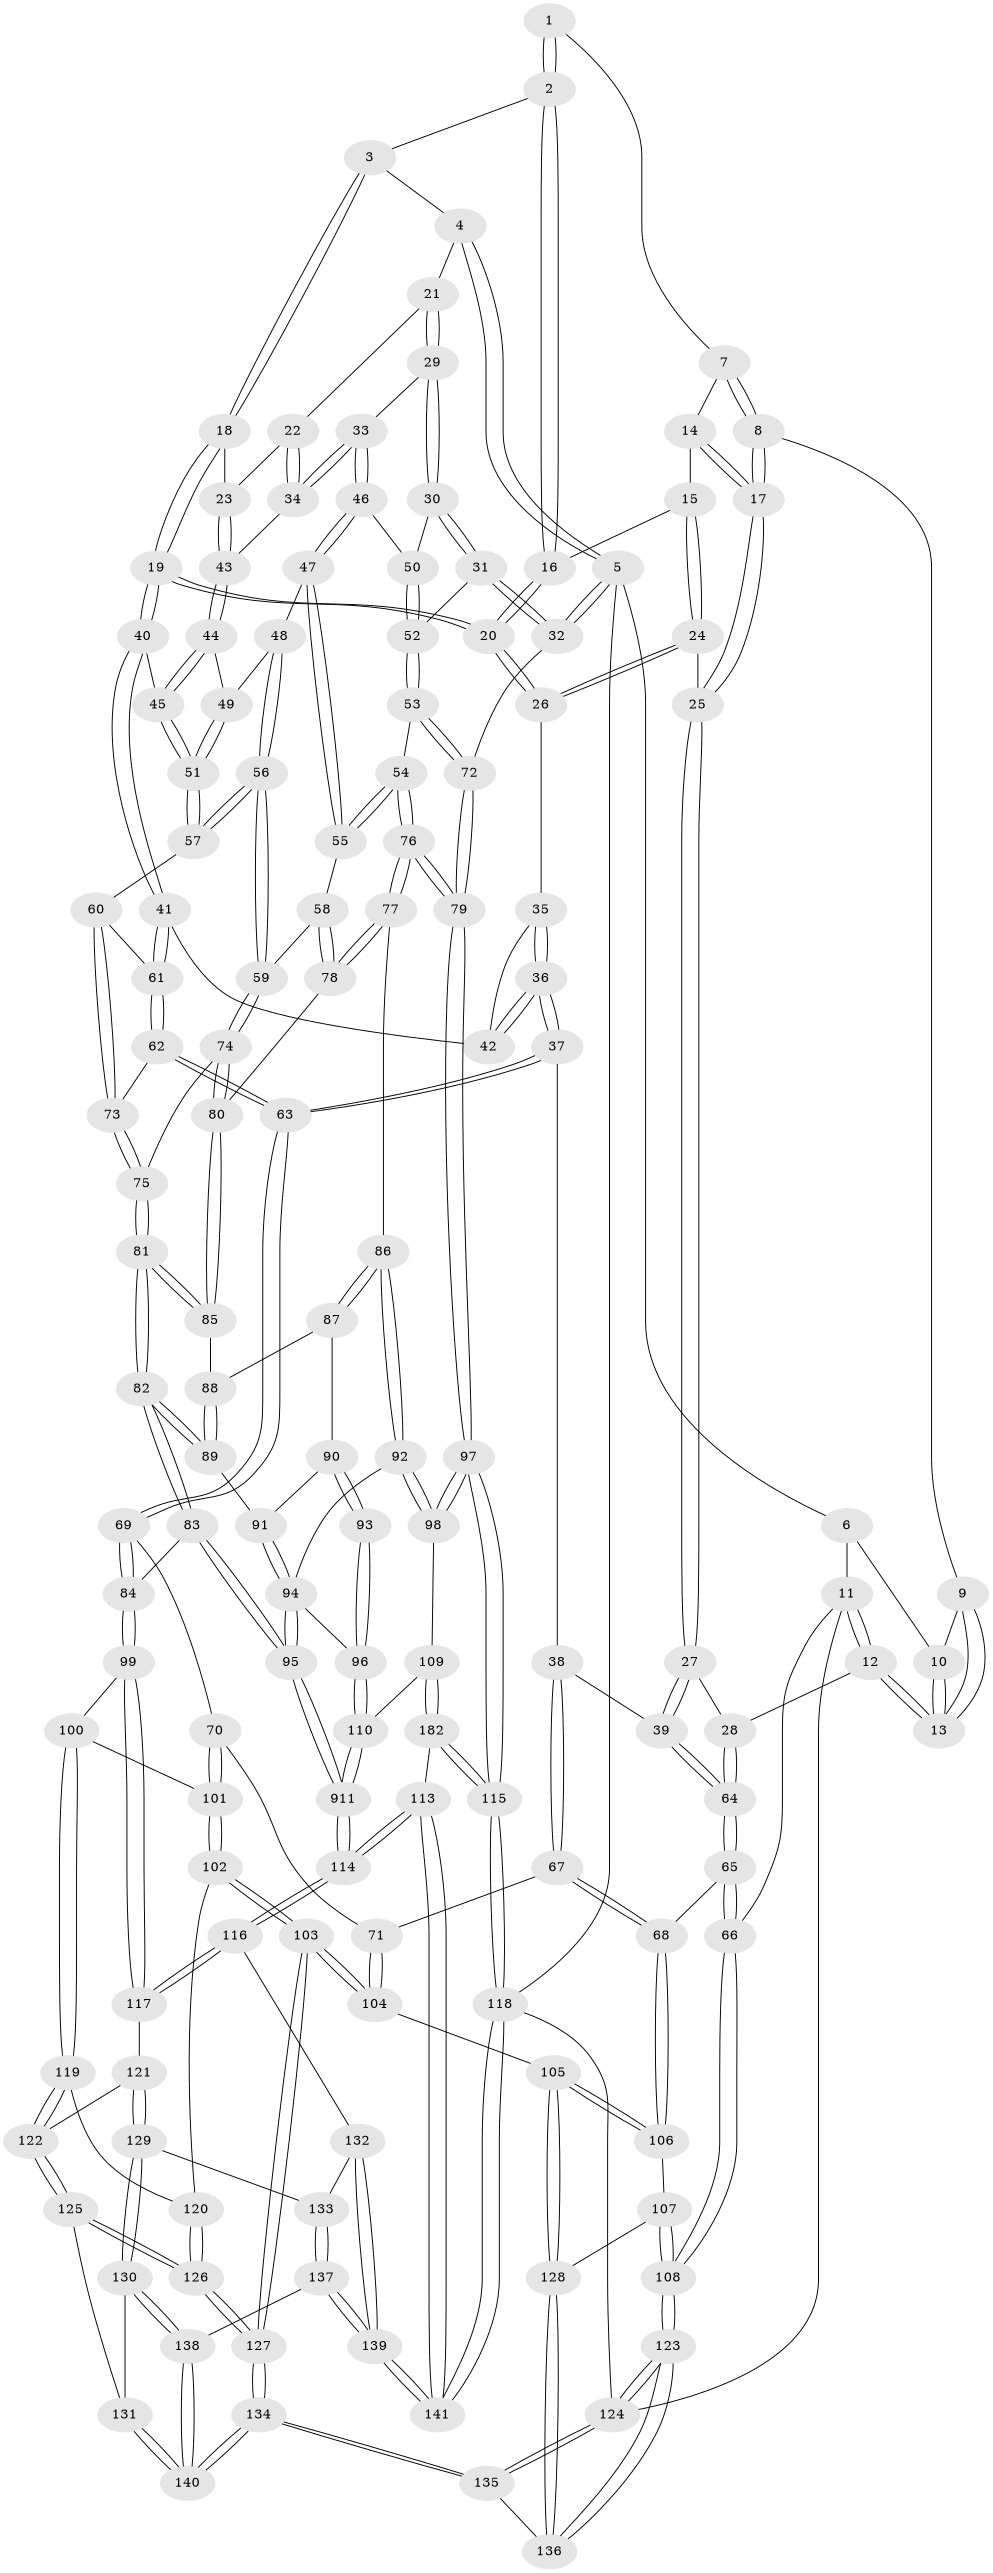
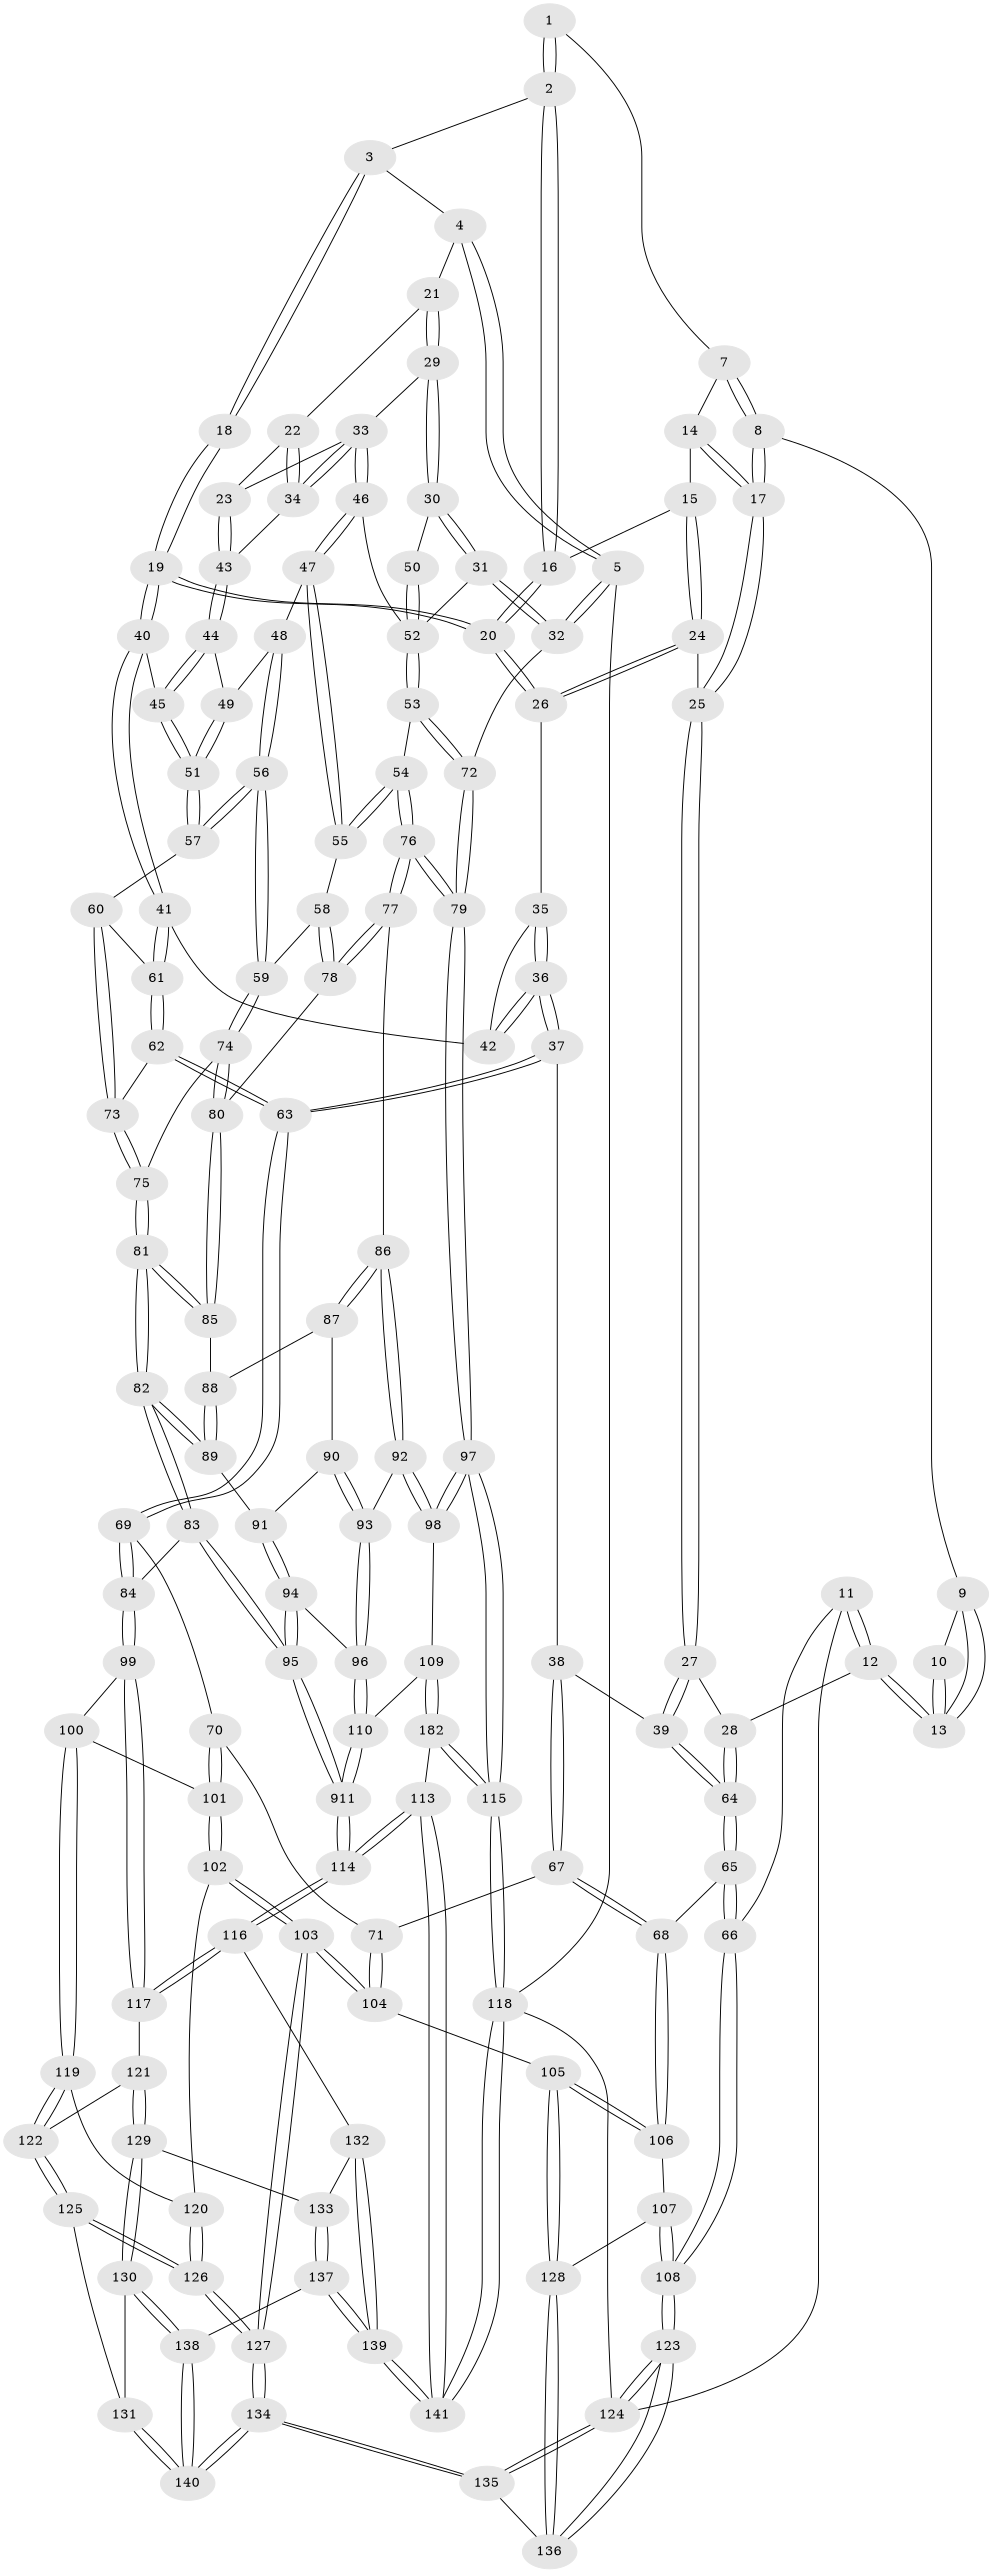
edge "18" -- "23": now "33" -- "23"
edge "46" -- "50": now "46" -- "52"
edge "92" -- "94": now "92" -- "93"
node "6": removed
